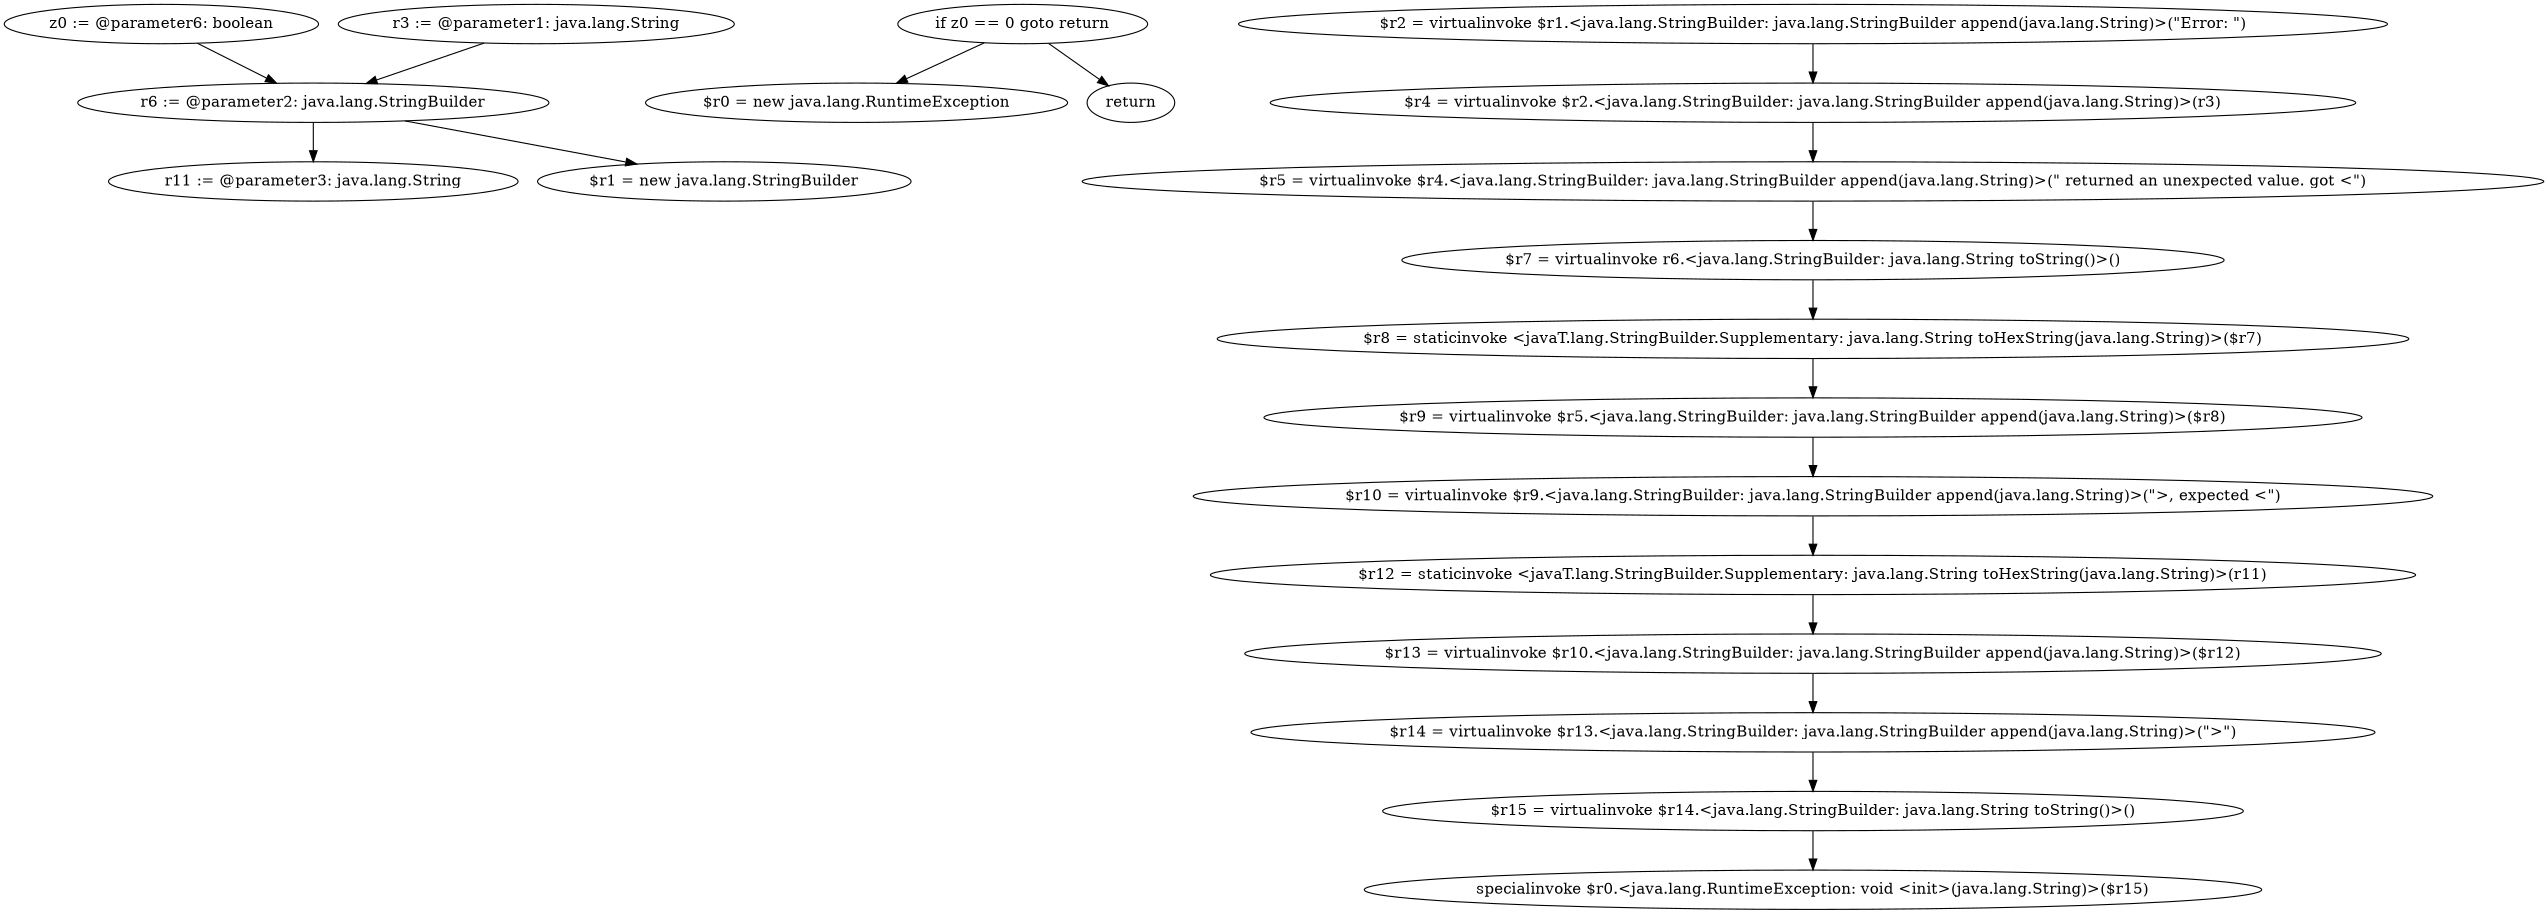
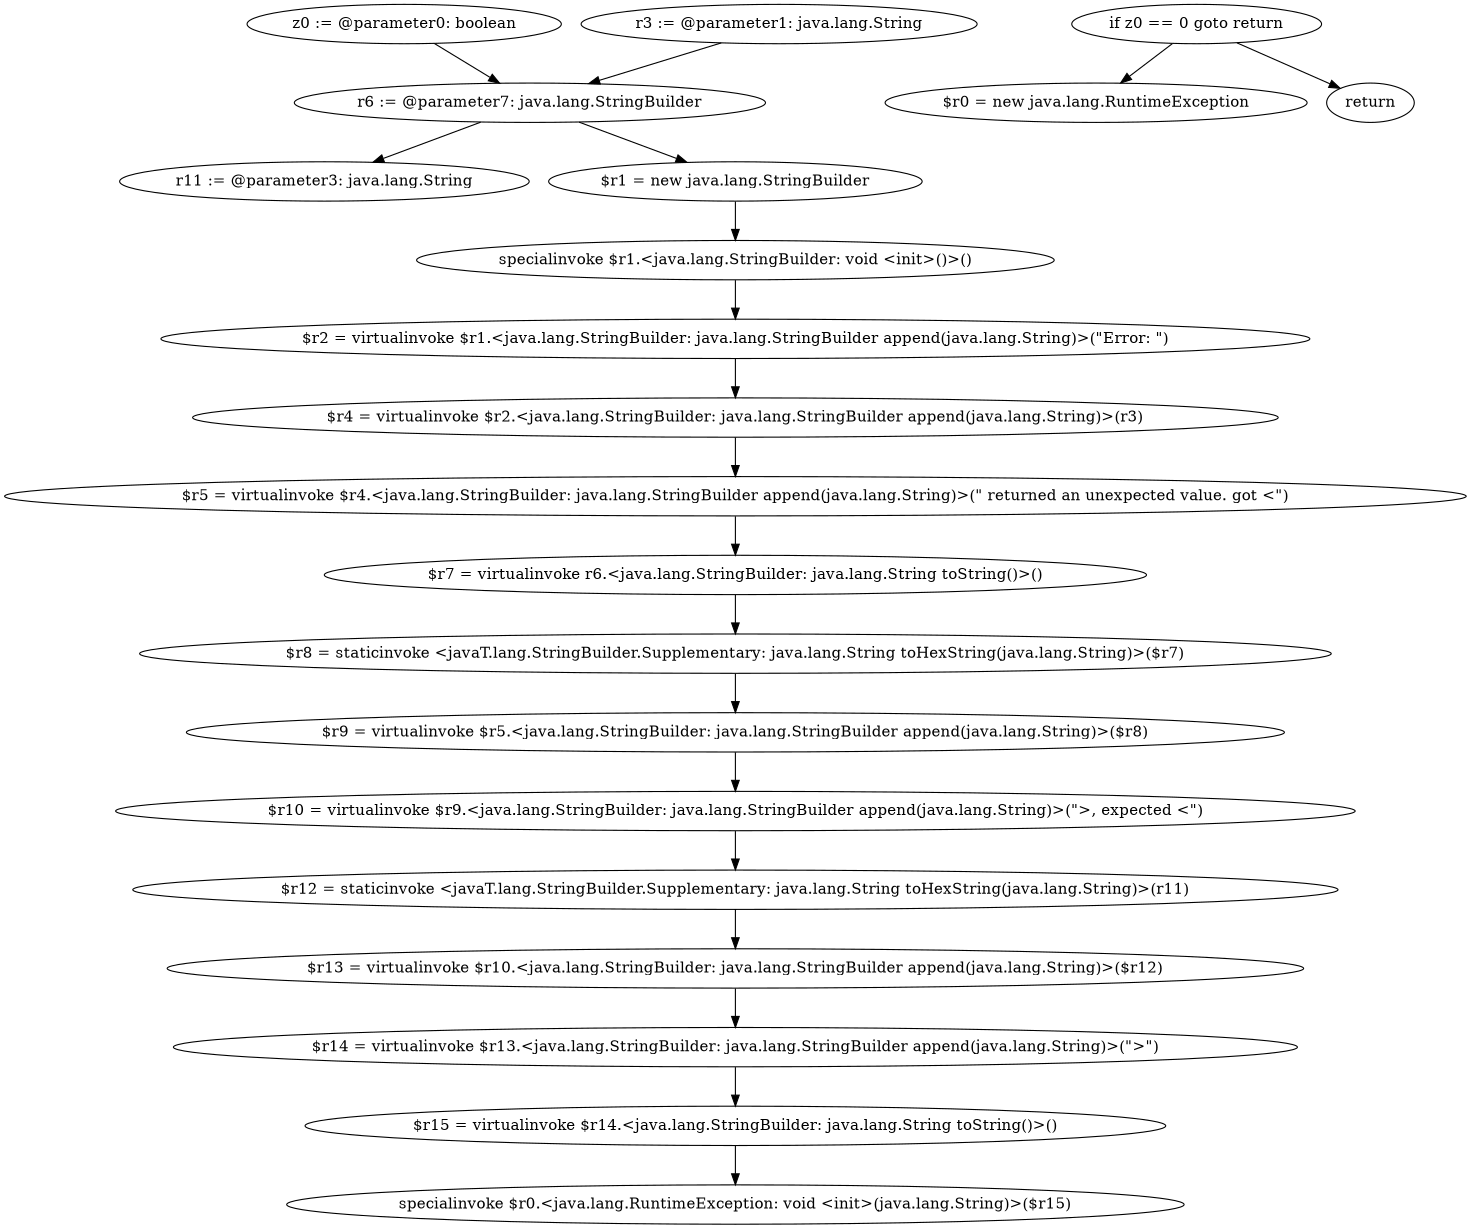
node "z0 := @parameter6: boolean": label "z0 := @parameter6: boolean" -> "z0 := @parameter0: boolean"
node "r6 := @parameter2: java.lang.StringBuilder": label "r6 := @parameter2: java.lang.StringBuilder" -> "r6 := @parameter7: java.lang.StringBuilder"
node "specialinvoke $r1.<java.lang.StringBuilder: void <init>()>()": added
